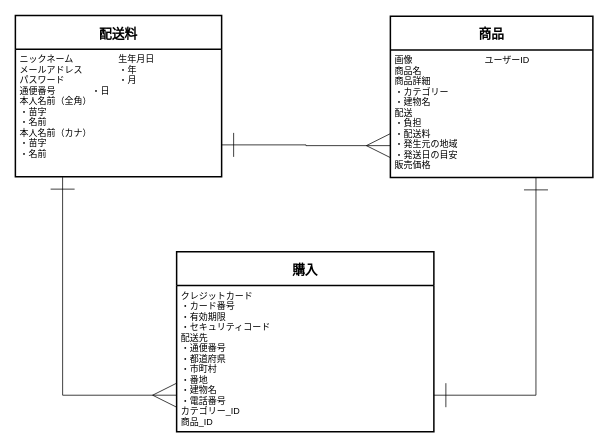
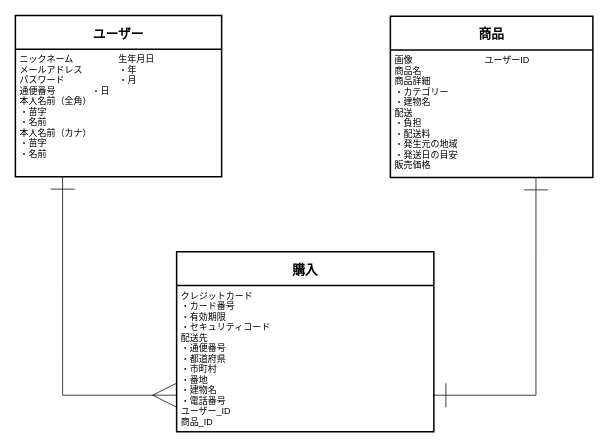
node "配送料": label "配送料" -> "ユーザー"
edge "ニックネーム 生年月日 メールアドレス ・年 パスワード ・月 通便番号 ・日 本人名前（全角） ・苗字 ・名前 本人名前（カナ） ・苗字 ・名前" -- "画像 ユーザーID 商品名 商品詳細 ・カテゴリー ・建物名 配送 ・負担 ・配送料 ・発生元の地域 ・発送日の目安 販売価格": removed
node "クレジットカード ・カード番号 ・有効期限 ・セキュリティコード 配送先 ・通便番号 ・都道府県 ・市町村 ・番地 ・建物名 ・電話番号 カテゴリー_ID 商品_ID": label "クレジットカード ・カード番号 ・有効期限 ・セキュリティコード 配送先 ・通便番号 ・都道府県 ・市町村 ・番地 ・建物名 ・電話番号 カテゴリー_ID 商品_ID" -> "クレジットカード ・カード番号 ・有効期限 ・セキュリティコード 配送先 ・通便番号 ・都道府県 ・市町村 ・番地 ・建物名 ・電話番号 ユーザー_ID 商品_ID"
